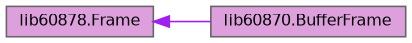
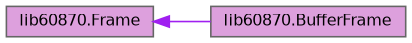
node "lib60878.Frame": label "lib60878.Frame" -> "lib60870.Frame"
